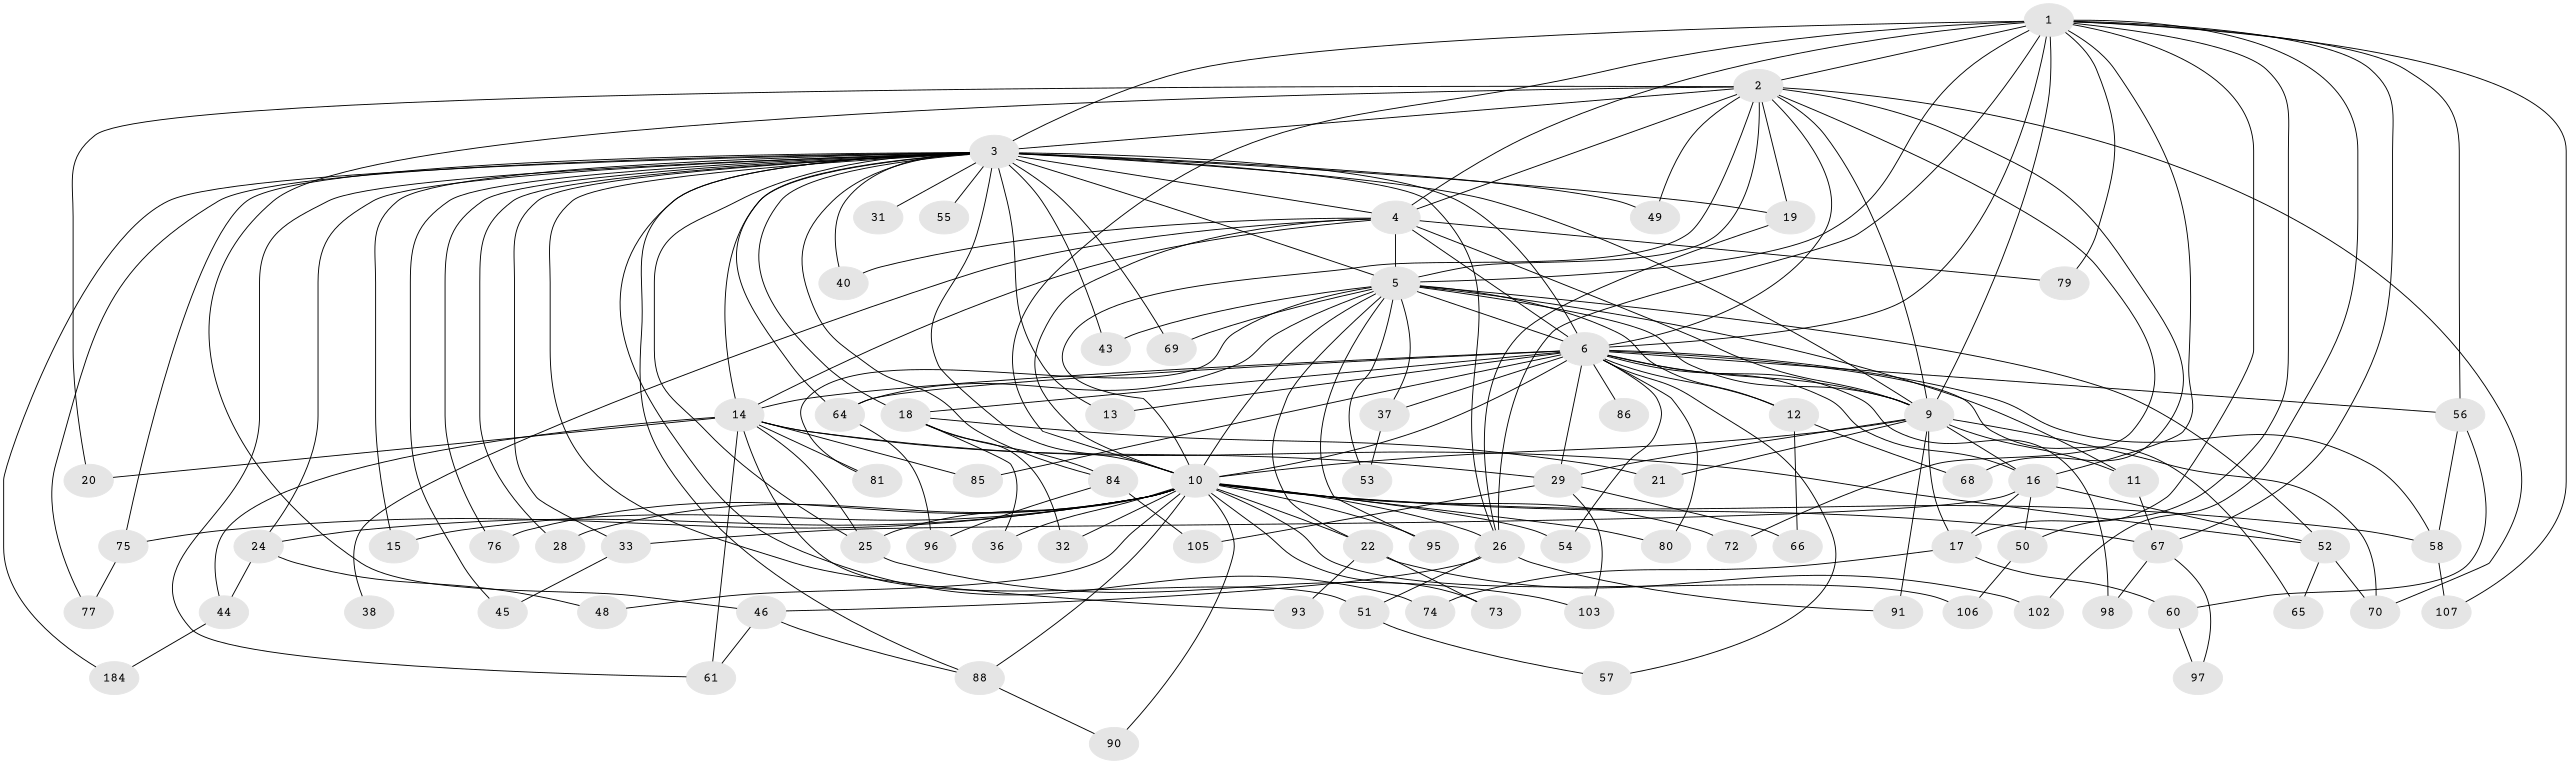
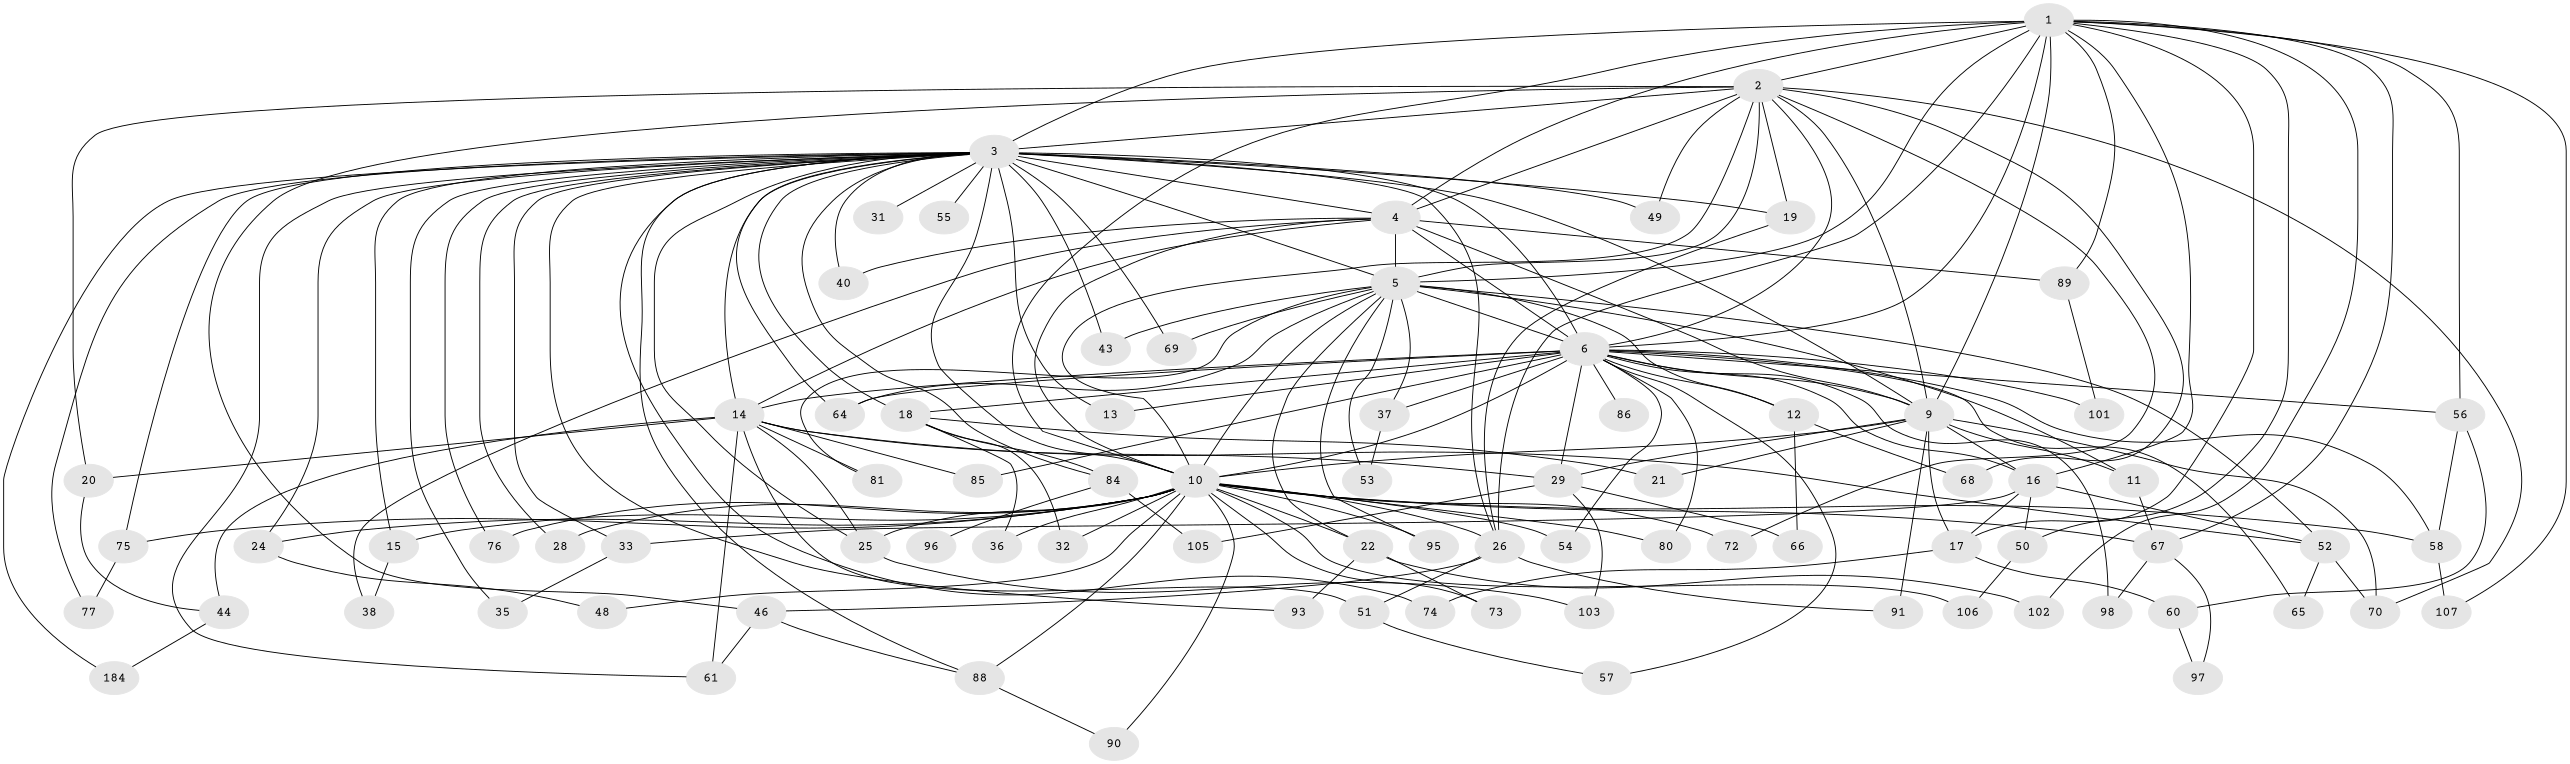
node "79": label "79" -> "89"
edge "5" -- "9": removed
node "101": added
edge "64" -- "96": removed
edge "24" -- "44": now "20" -- "44"
edge "15" -- "38": added
node "45": label "45" -> "35"
